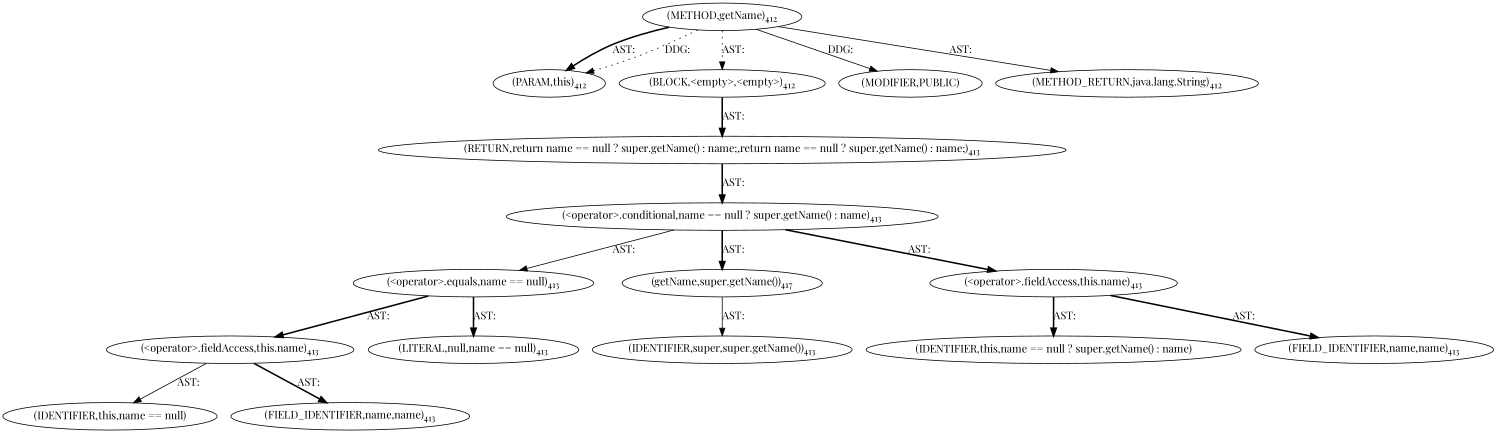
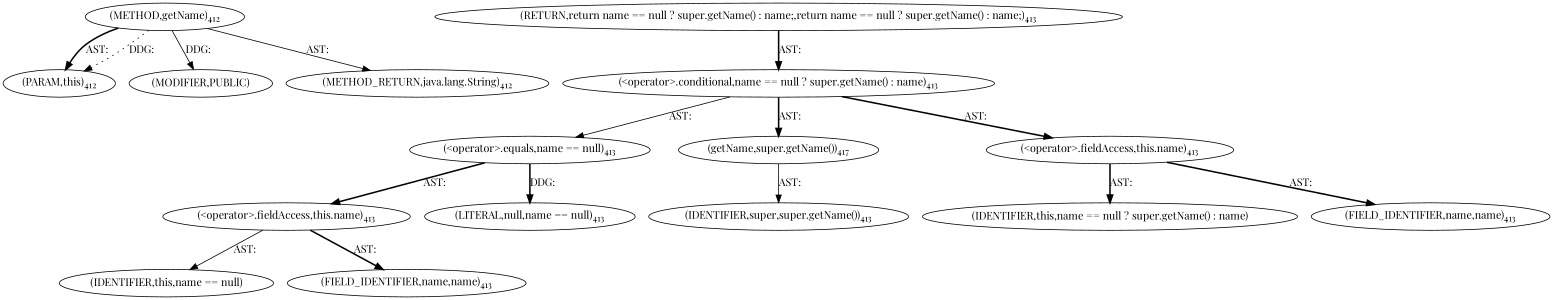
node "(BLOCK,<empty>,<empty>)": removed
edge "(<operator>.equals,name == null)" -> "(LITERAL,null,name == null)": label "AST: " -> "DDG: "
